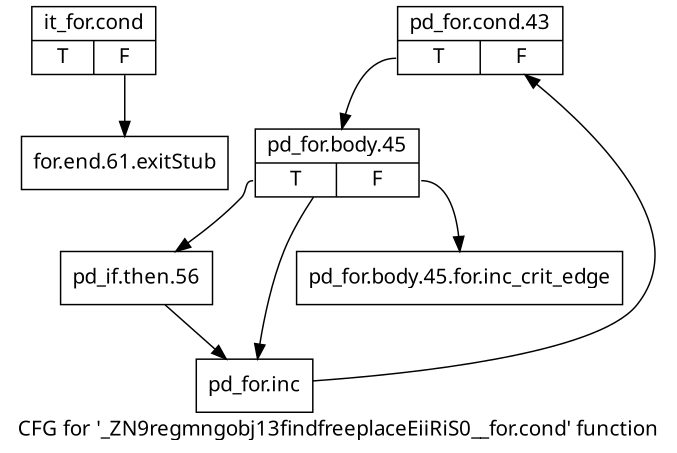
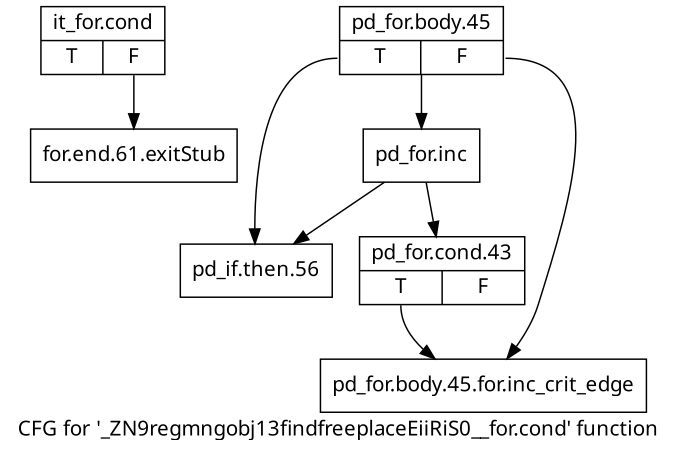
edge "pd_for.cond.43" -> "pd_for.body.45": now "pd_for.cond.43" -> "pd_for.body.45.for.inc_crit_edge"
edge "pd_if.then.56" -> "pd_for.inc": reversed
